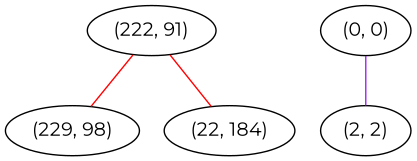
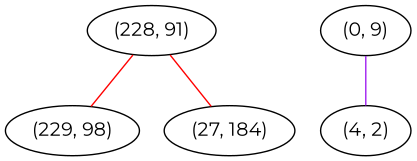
node "(222, 91)": label "(222, 91)" -> "(228, 91)"
node "(0, 0)": label "(0, 0)" -> "(0, 9)"
node "(22, 184)": label "(22, 184)" -> "(27, 184)"
node "(2, 2)": label "(2, 2)" -> "(4, 2)"
